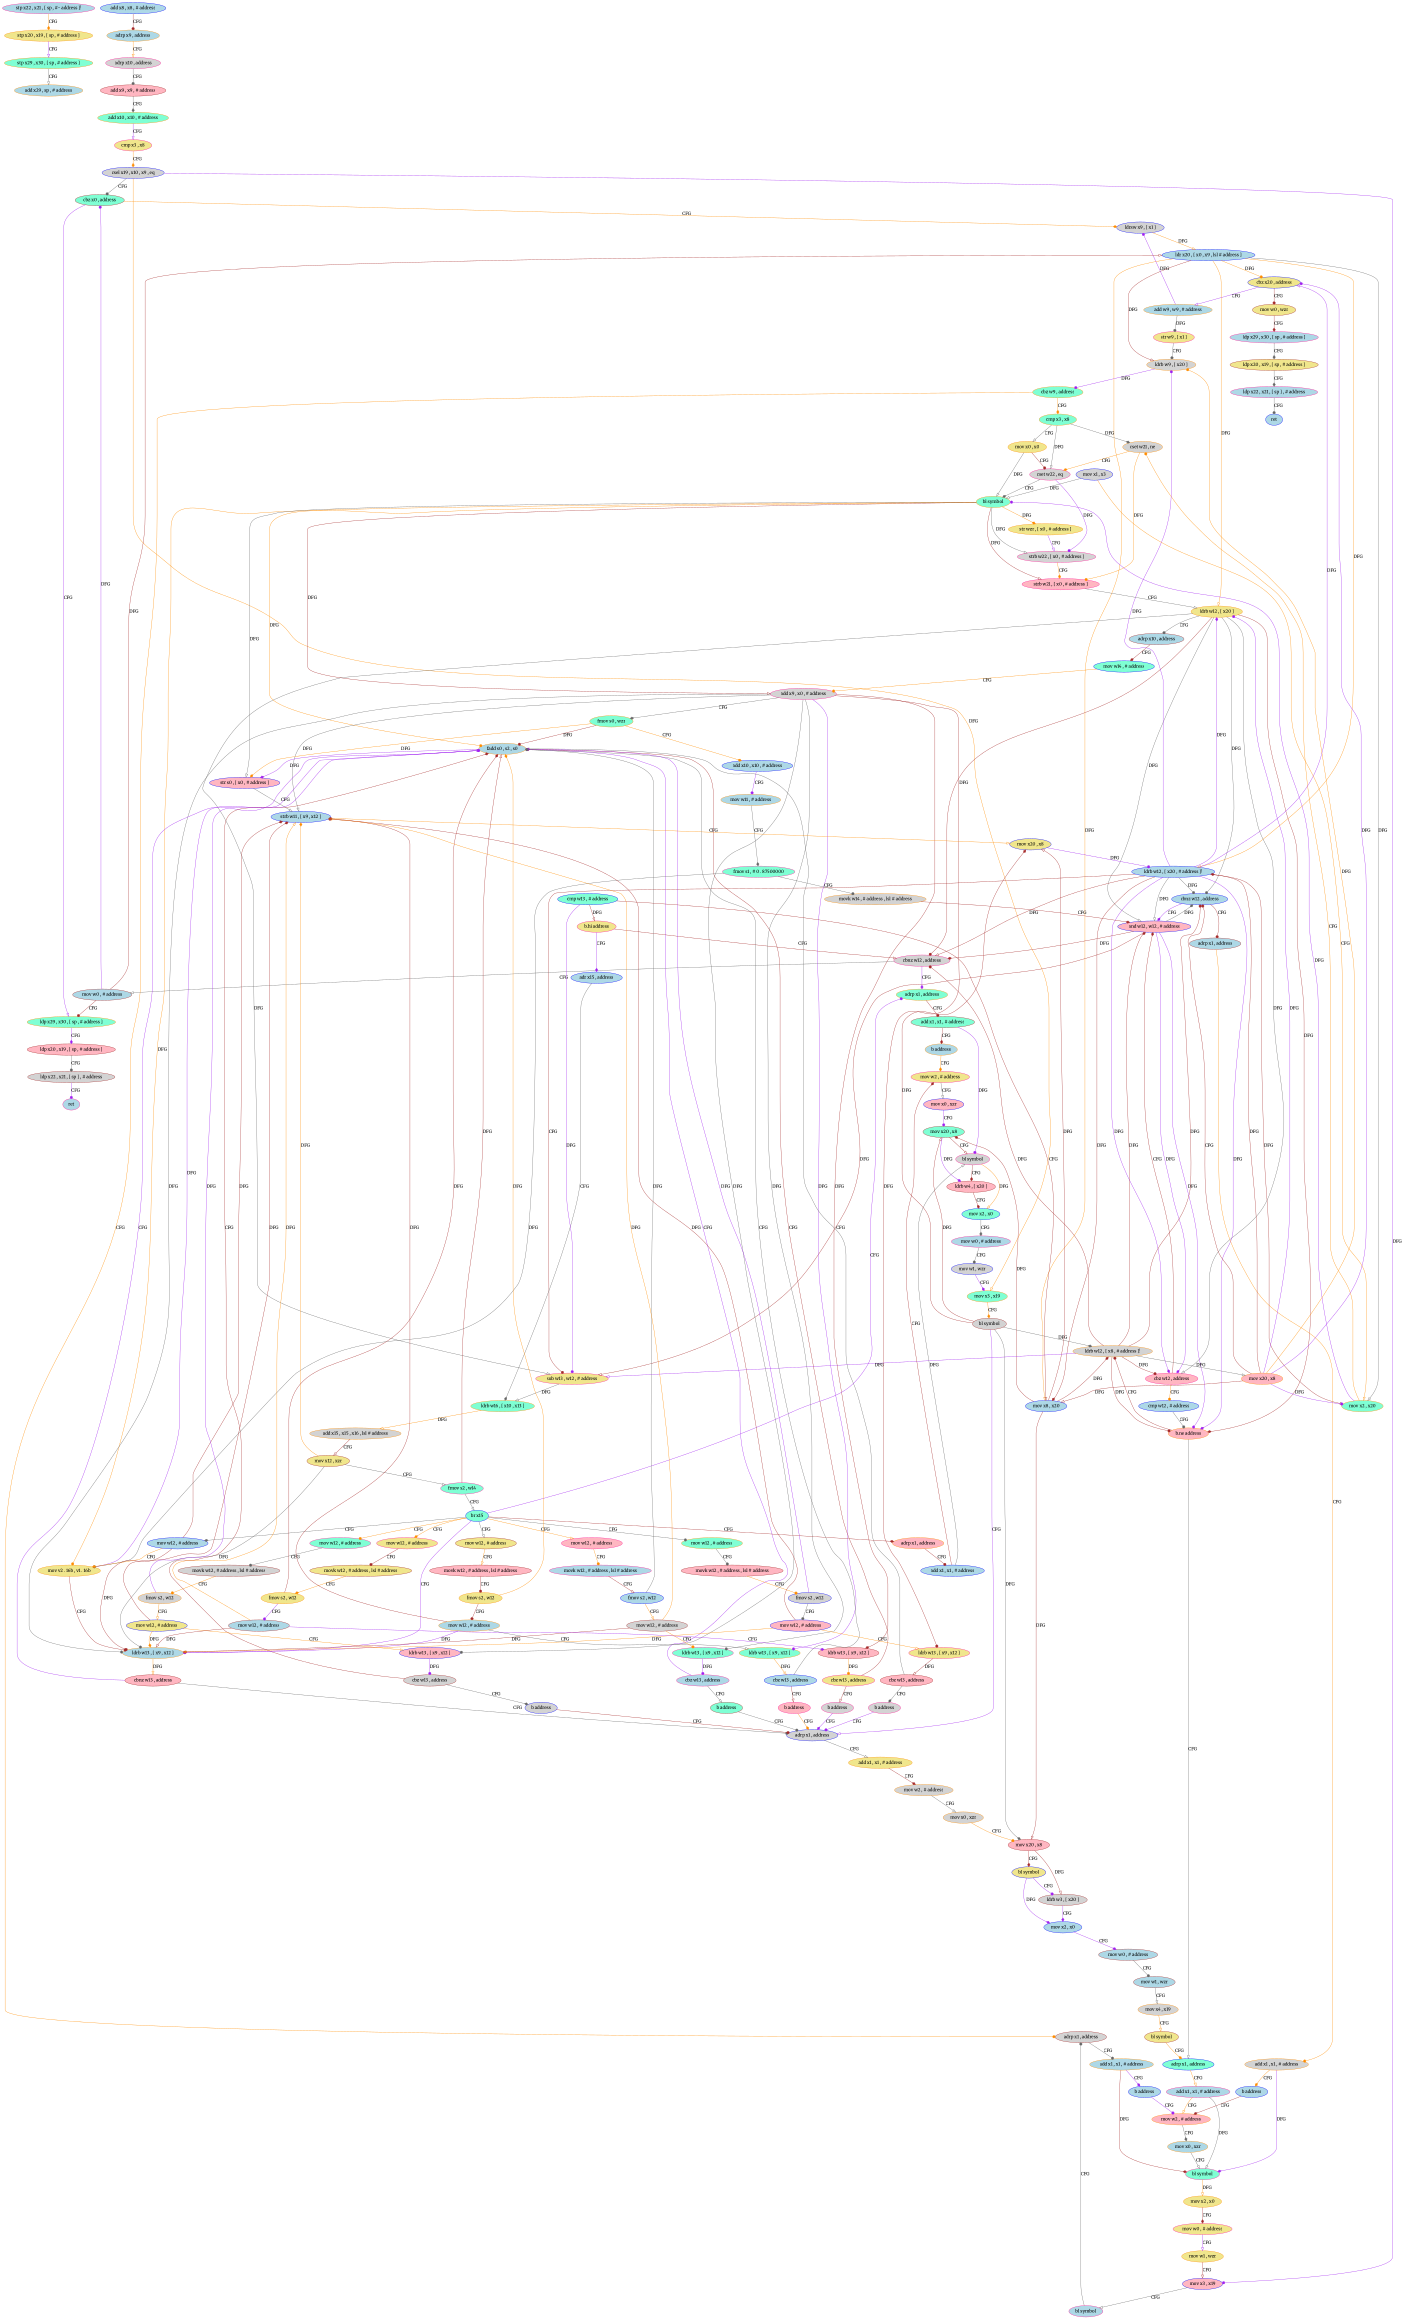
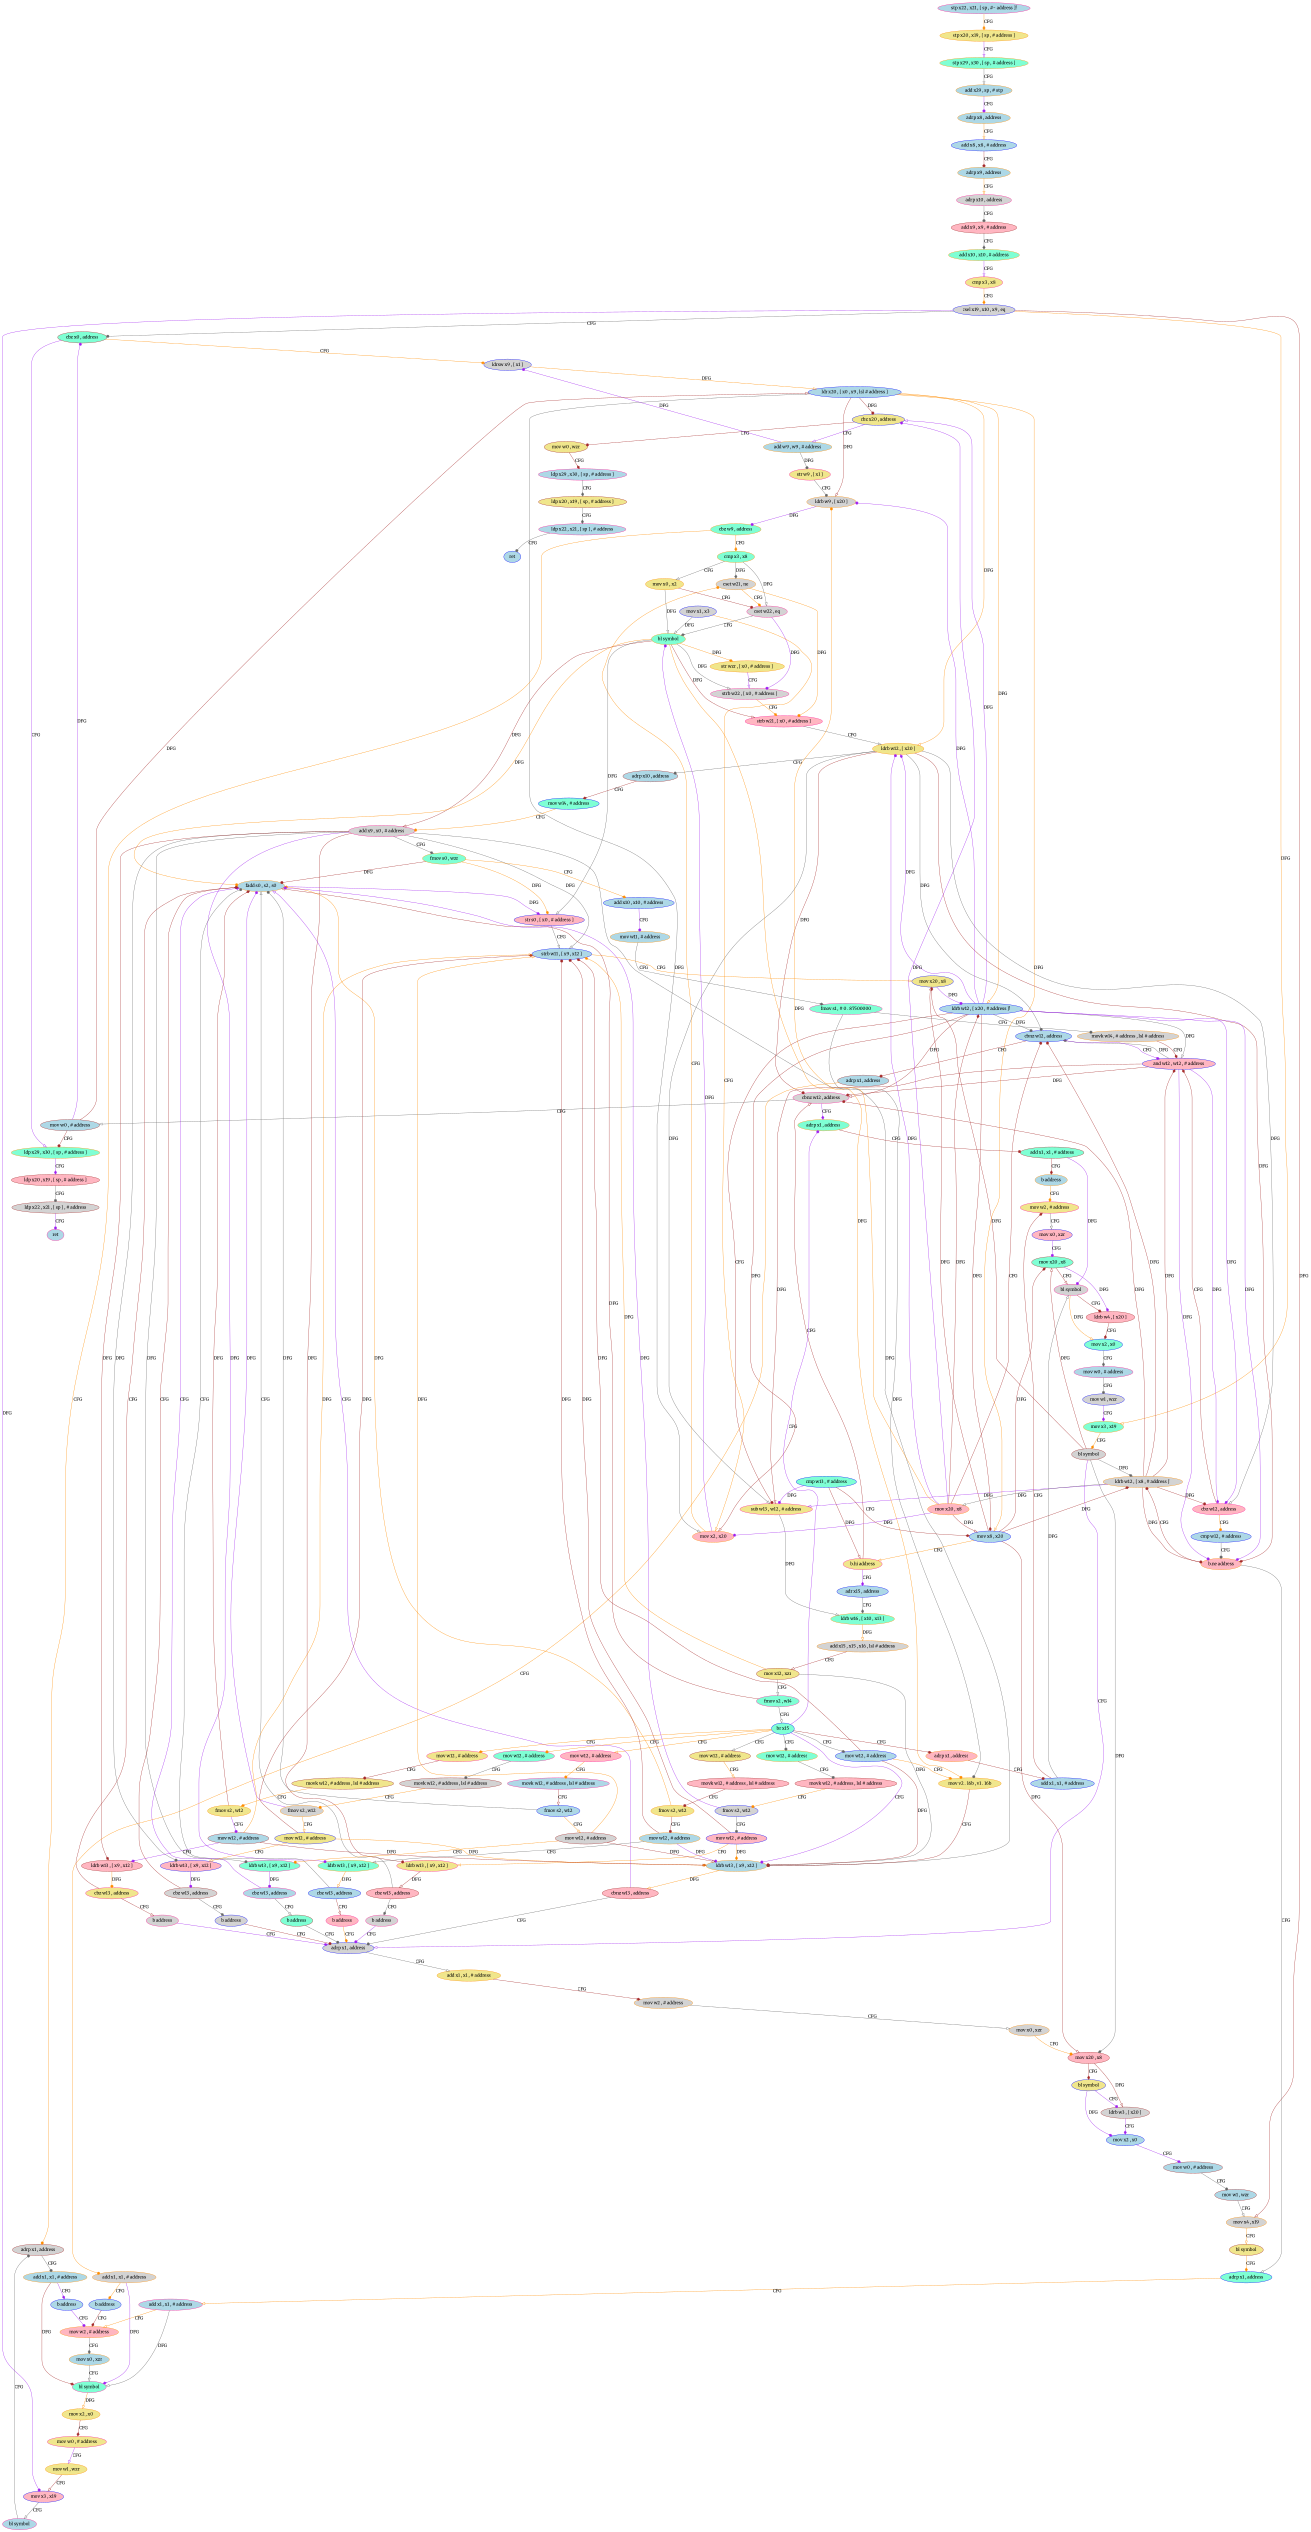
node "add x29 , sp , # address": label "add x29 , sp , # address" -> "add x29 , sp , # stp"
node "adrp x8 , address": added
edge "ldr x20 , [ x0 , x9 , lsl # address ]" -> "cbz x20 , address": color darkorange -> brown
node "mov x0 , x0": label "mov x0 , x0" -> "mov x0 , x2"
edge "ldrb w12 , [ x20 ]" -> "and w12 , w12 , # address": removed, label "DFG"
edge "cmp w13 , # address" -> "mov x8 , x20": arrowhead onormal -> diamond
edge "mov v2 . 16b , v1 . 16b" -> "fadd s0 , s2 , s0": removed, label "DFG"
edge "csel x19 , x10 , x9 , eq" -> "mov x4 , x19": added, label "DFG"
node "mov x2 , x20": fillcolor aquamarine -> lightpink
edge "mov x8 , x20" -> "b.hi address": added, label "CFG"
